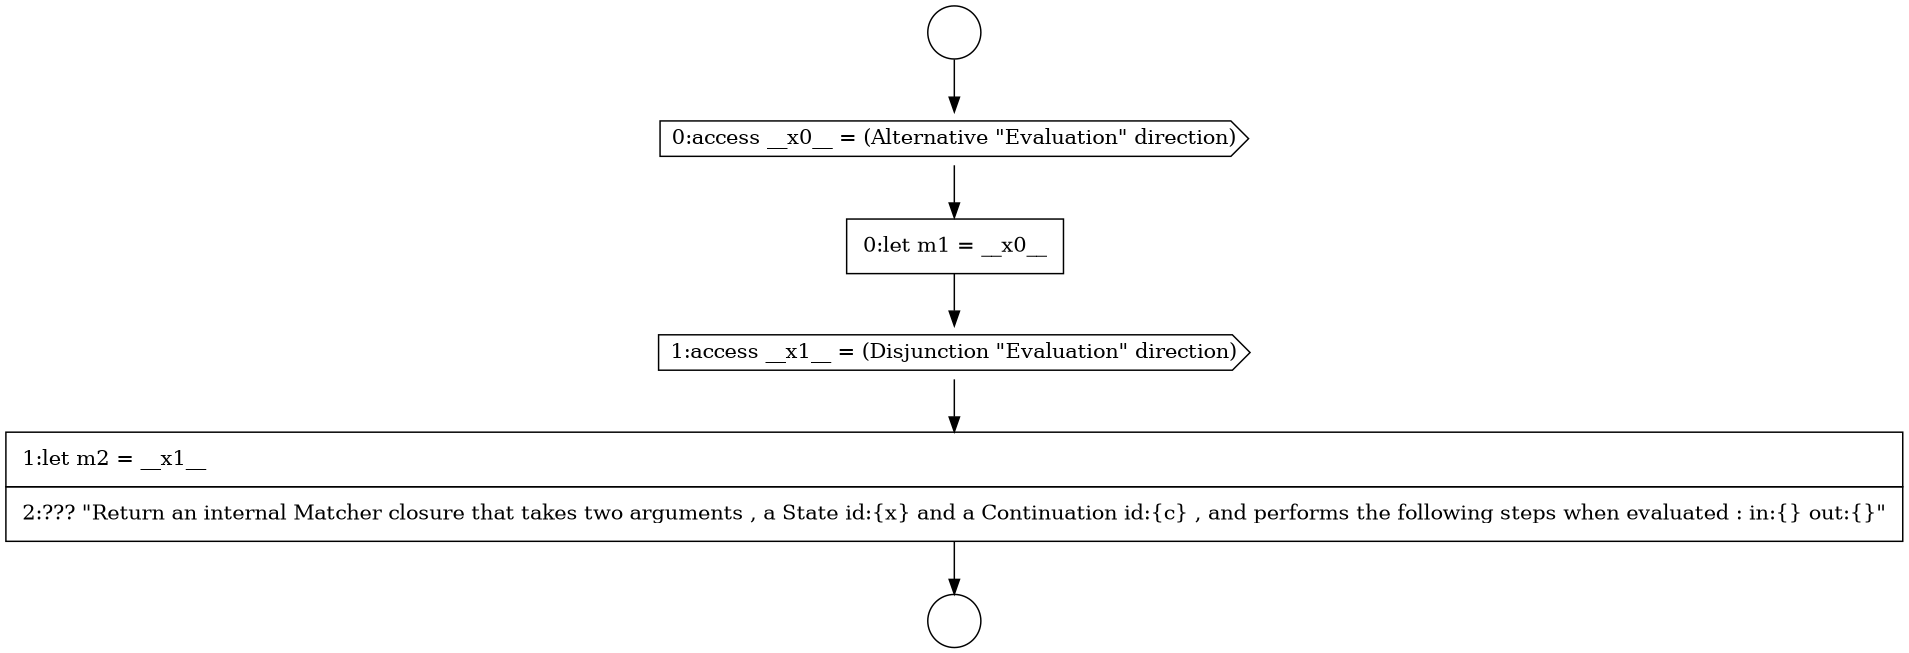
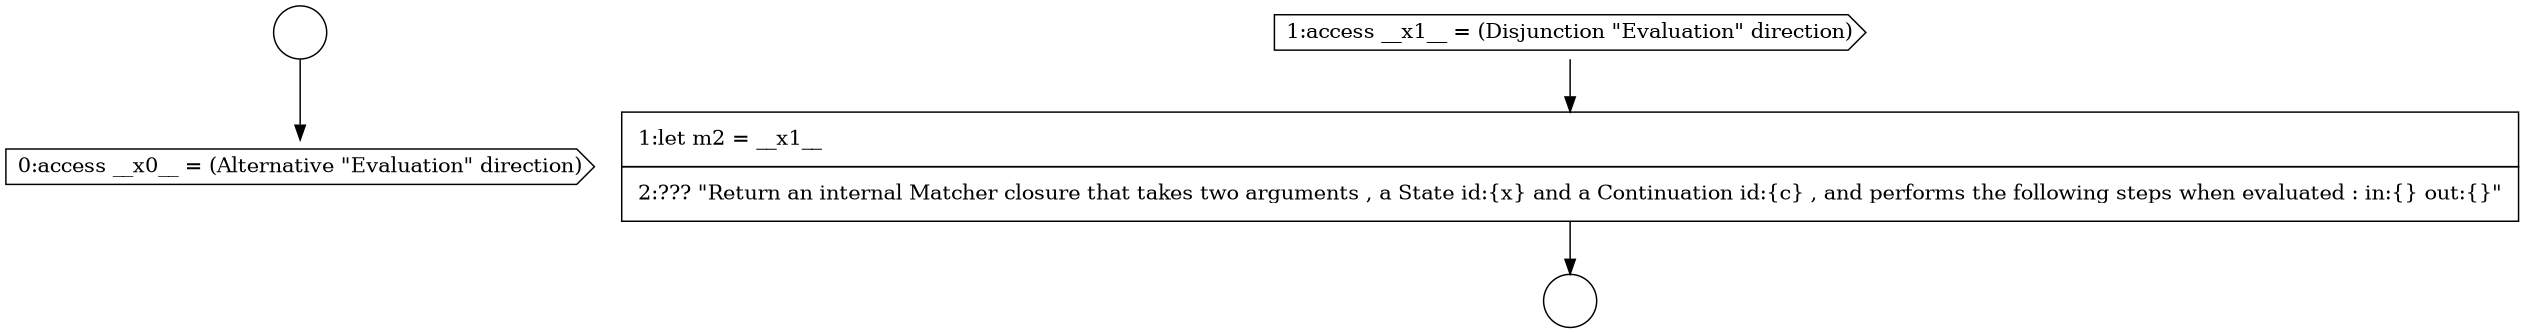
node "0:let m1 = __x0__": removed
